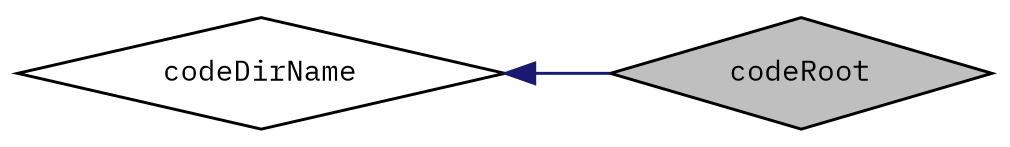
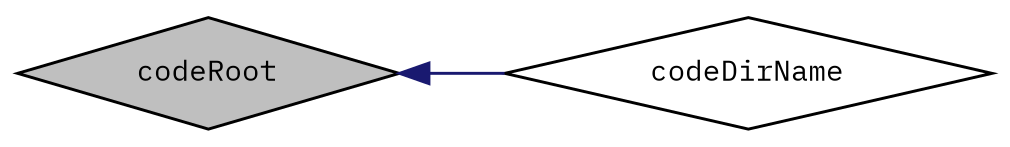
edge "codeRoot" -> "codeDirName": reversed
